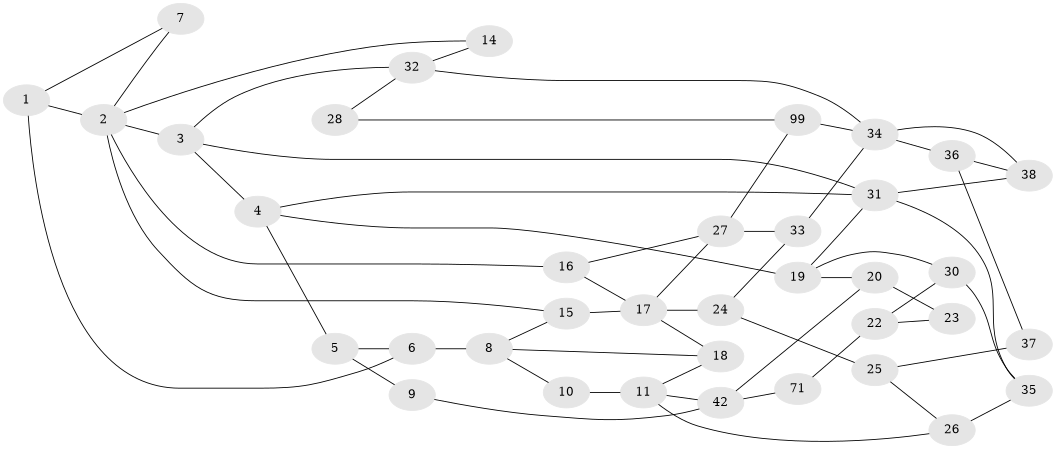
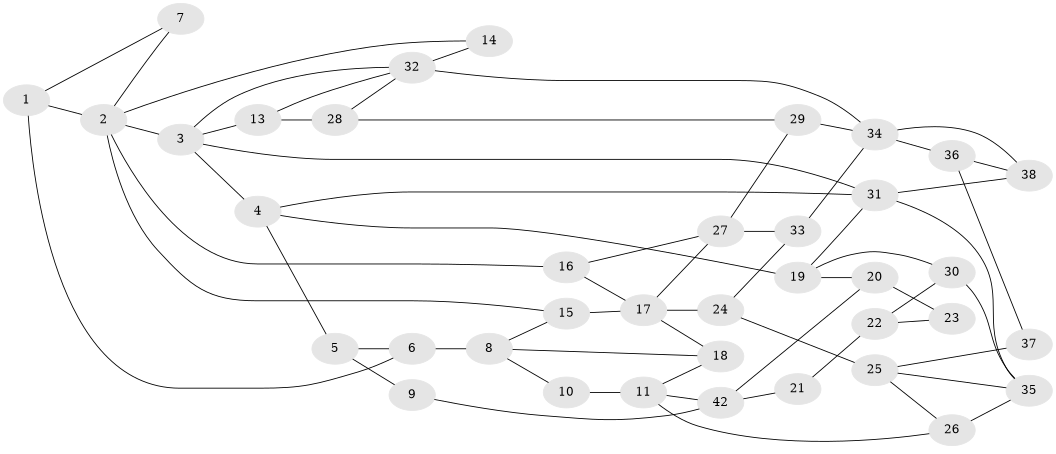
node "13": added
node "99": label "99" -> "29"
edge "25" -- "35": added
node "71": label "71" -> "21"
